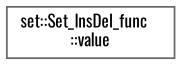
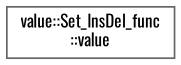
node "set::Set_InsDel_func ::value": label "set::Set_InsDel_func ::value" -> "value::Set_InsDel_func ::value"
